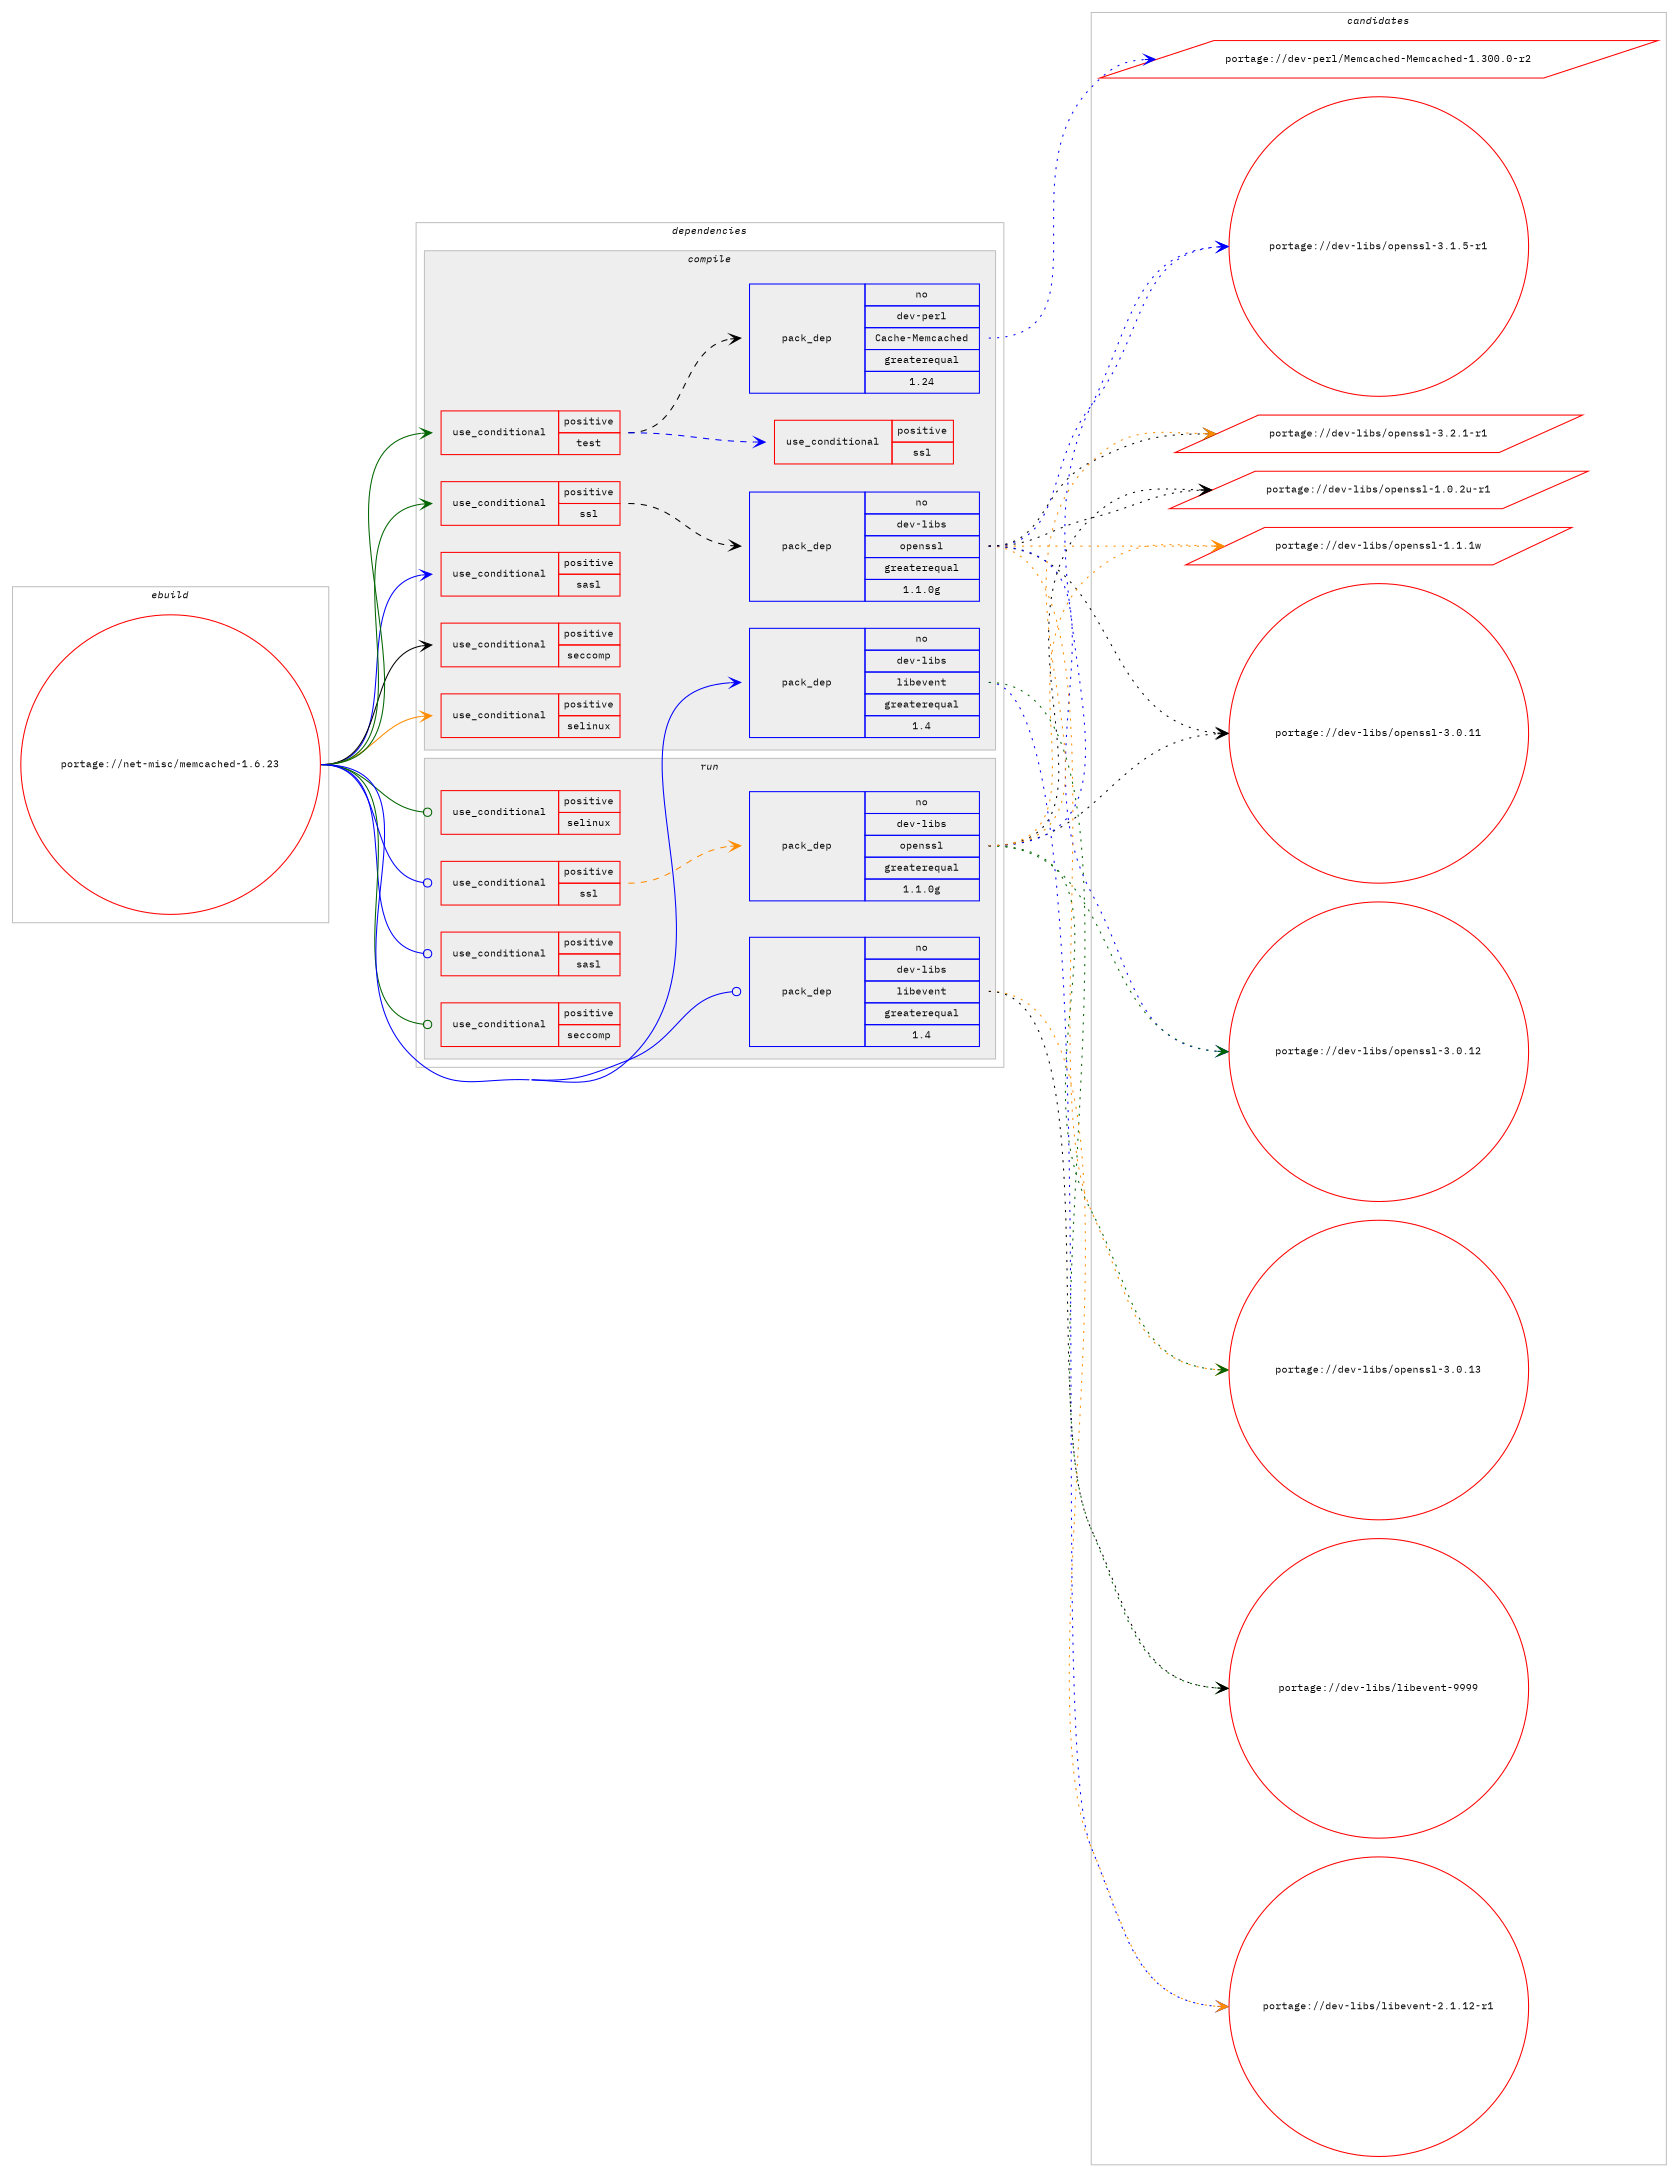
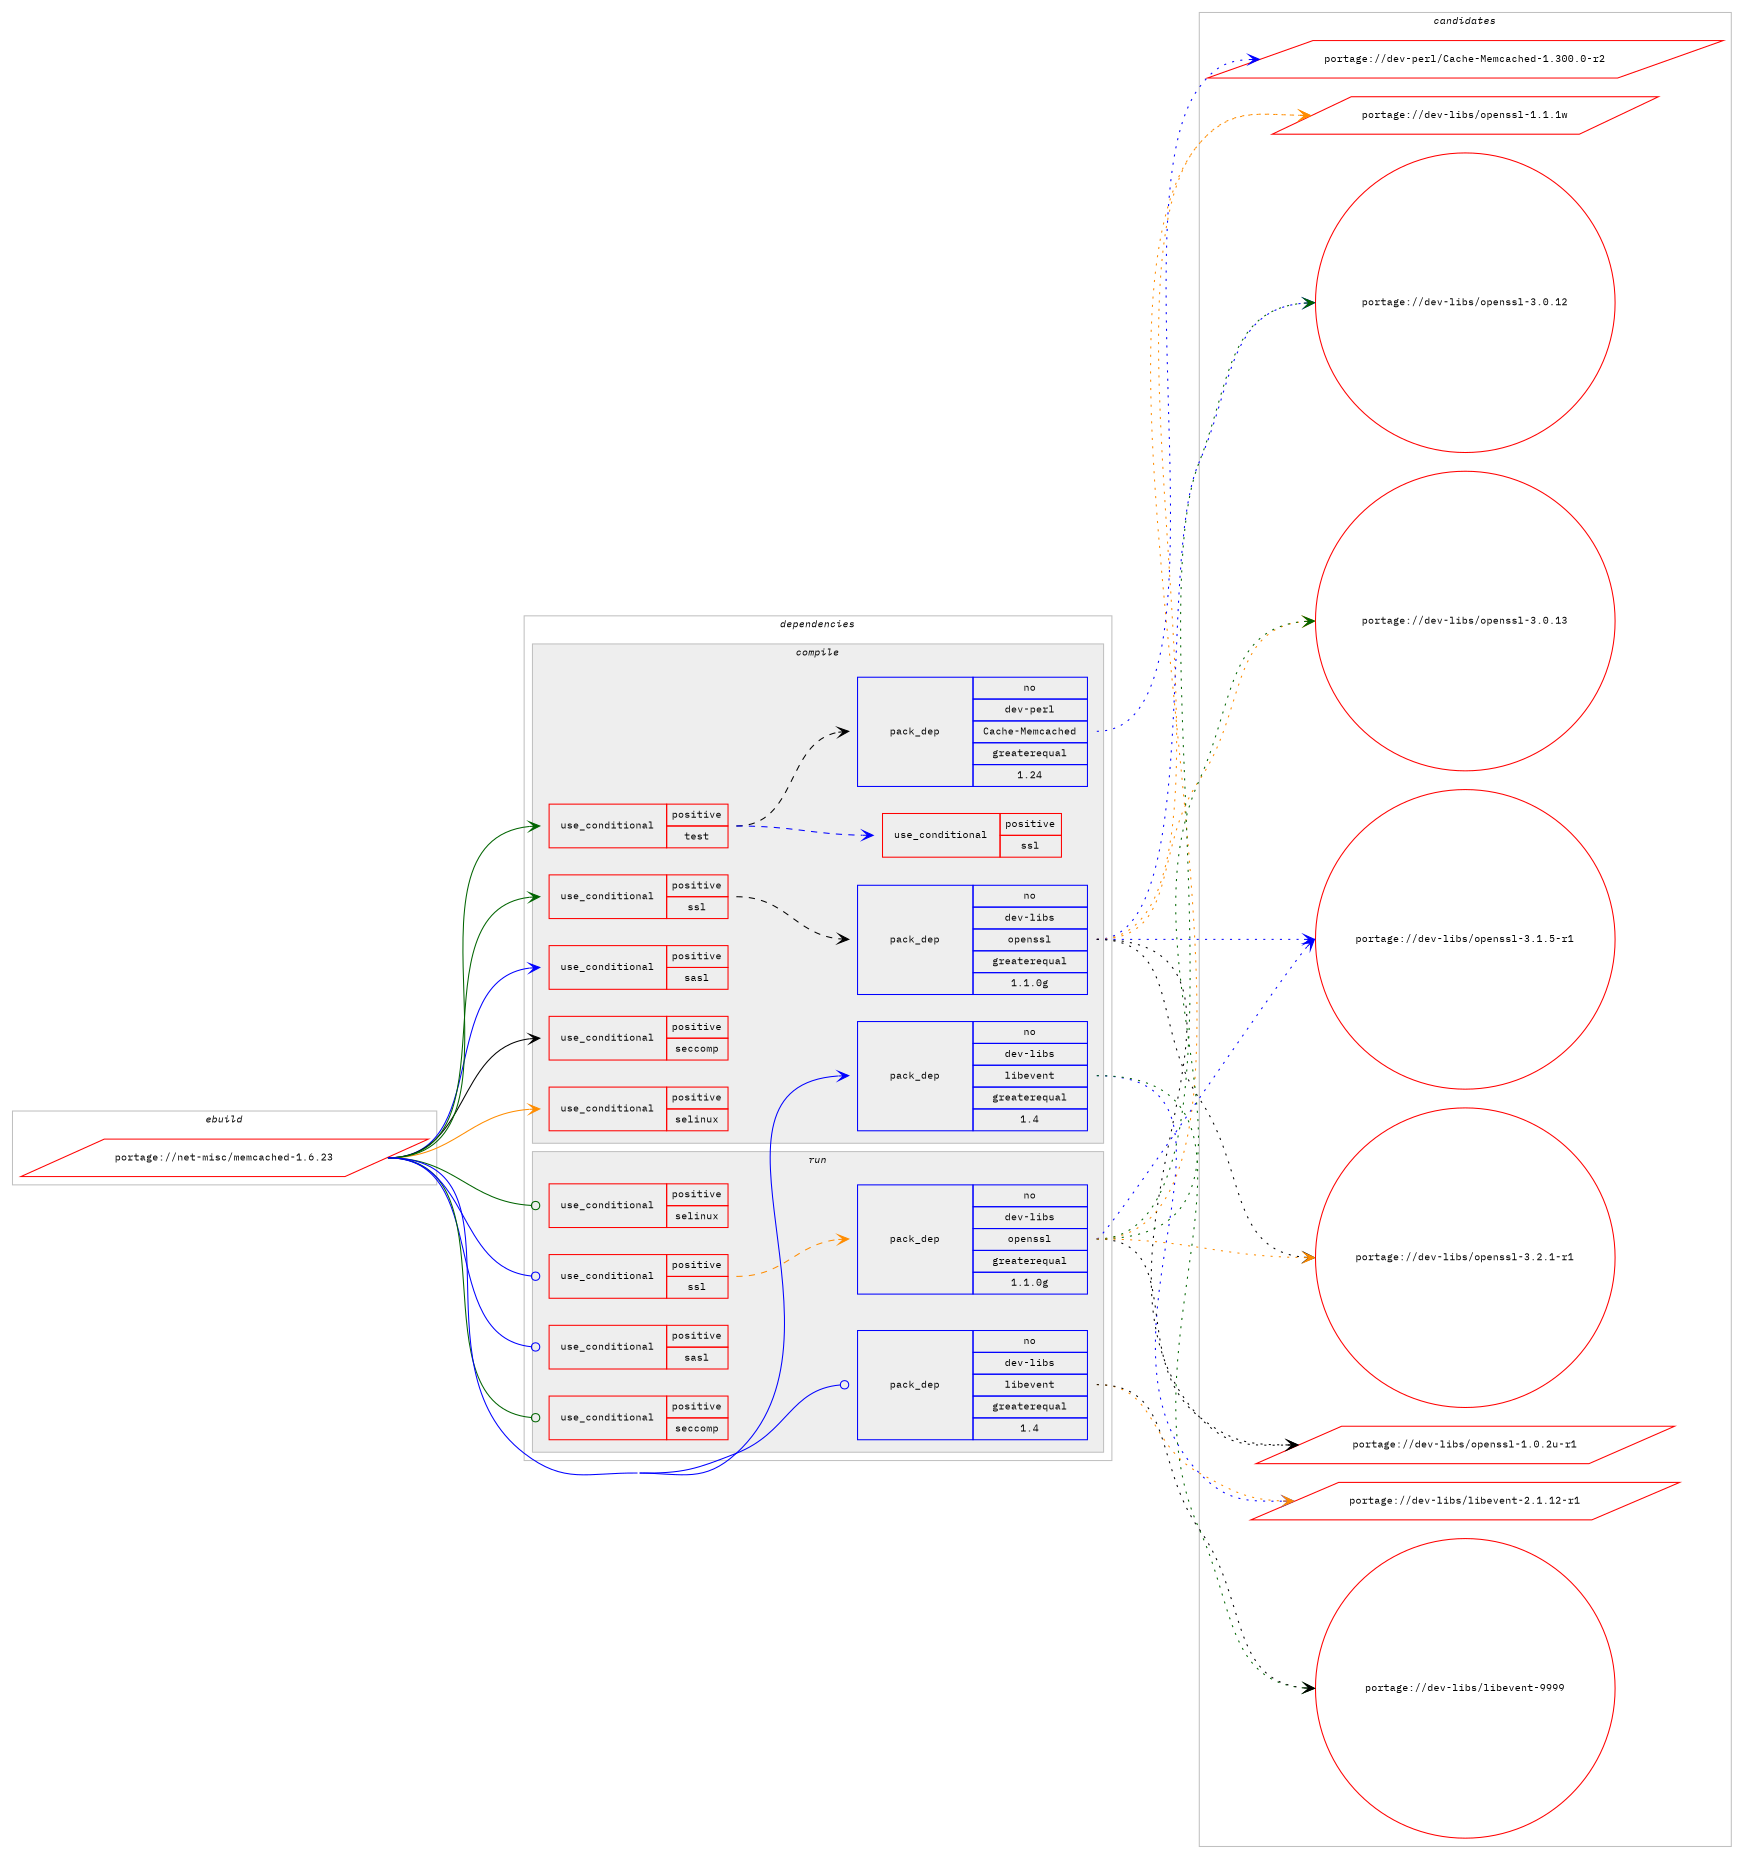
node "portage://dev-perl/Memcached-Memcached-1.300.0-r2": label "portage://dev-perl/Memcached-Memcached-1.300.0-r2" -> "portage://dev-perl/Cache-Memcached-1.300.0-r2"
node "portage://dev-libs/openssl-3.2.1-r1": shape parallelogram -> circle
node "portage://dev-libs/openssl-3.0.11": removed
node "portage://net-misc/memcached-1.6.23": shape circle -> parallelogram
node "portage://dev-libs/libevent-2.1.12-r1": shape circle -> parallelogram
